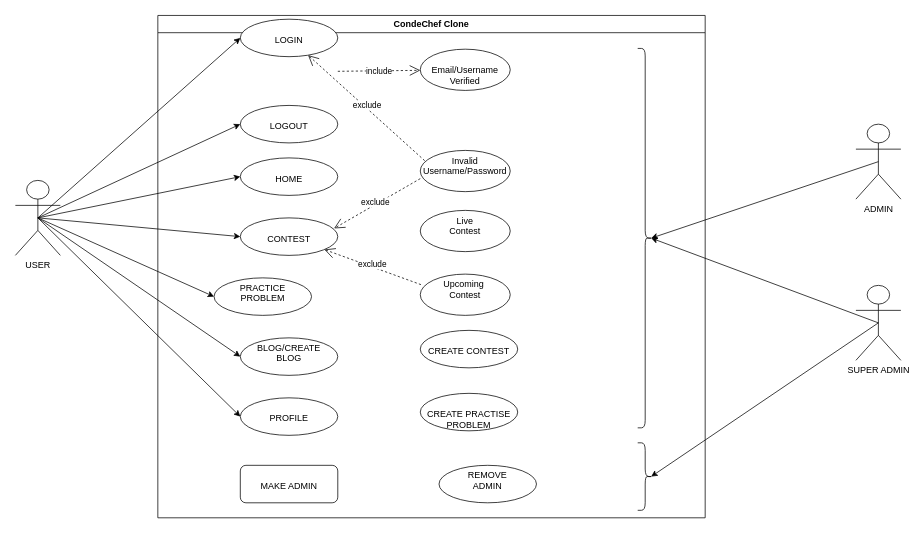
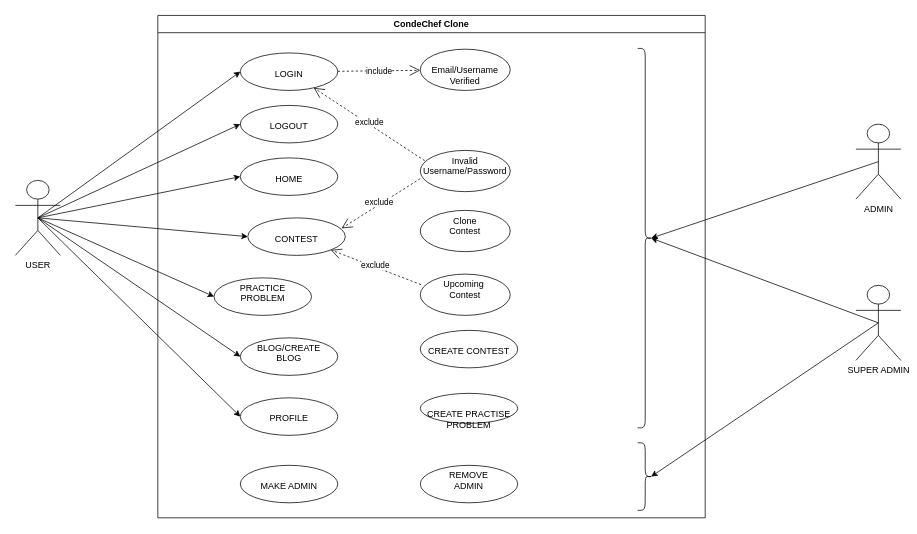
node "LOGIN": moved (289, 38) -> (289, 72)
node "Live Contest": label "Live Contest" -> "Clone Contest"
node "CONTEST": moved (289, 237) -> (297, 237)
node "CREATE PRACTISE PROBLEM": size 98x38 -> 98x30
node "MAKE ADMIN": shape rounded rectangle -> ellipse
node "REMOVE ADMIN": moved (488, 484) -> (469, 484)
